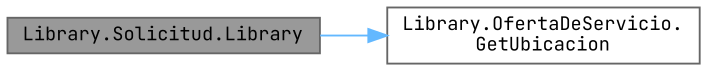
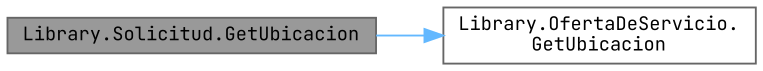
node "Library.Solicitud.Library": label "Library.Solicitud.Library" -> "Library.Solicitud.GetUbicacion"
